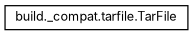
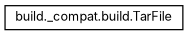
node "build._compat.tarfile.TarFile": label "build._compat.tarfile.TarFile" -> "build._compat.build.TarFile"
